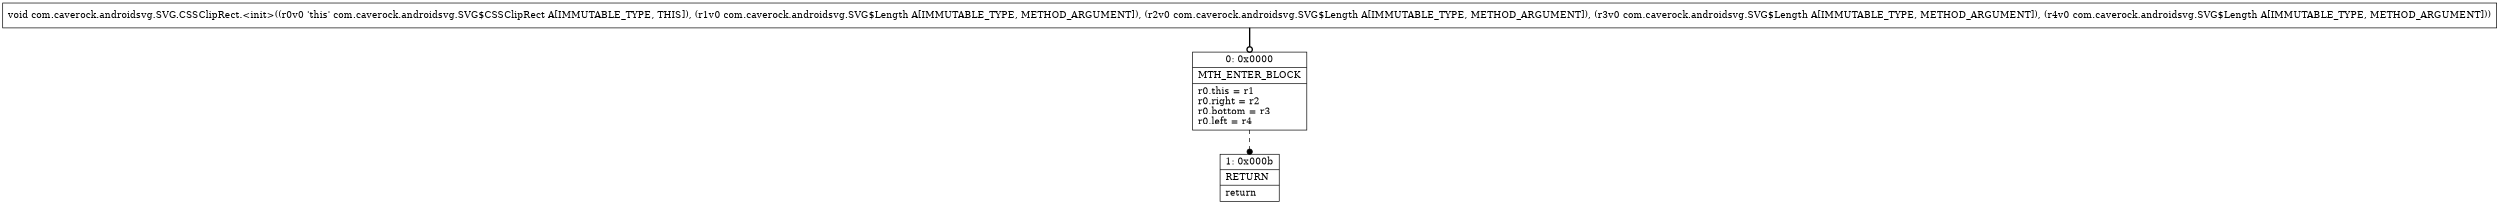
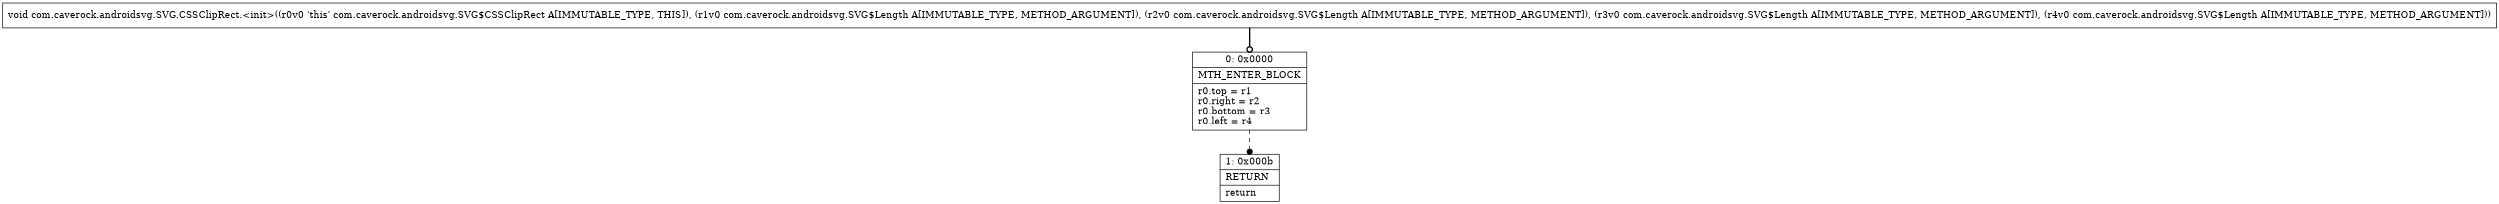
node "0: 0x0000": text "r0.this = r1" -> "r0.top = r1"
